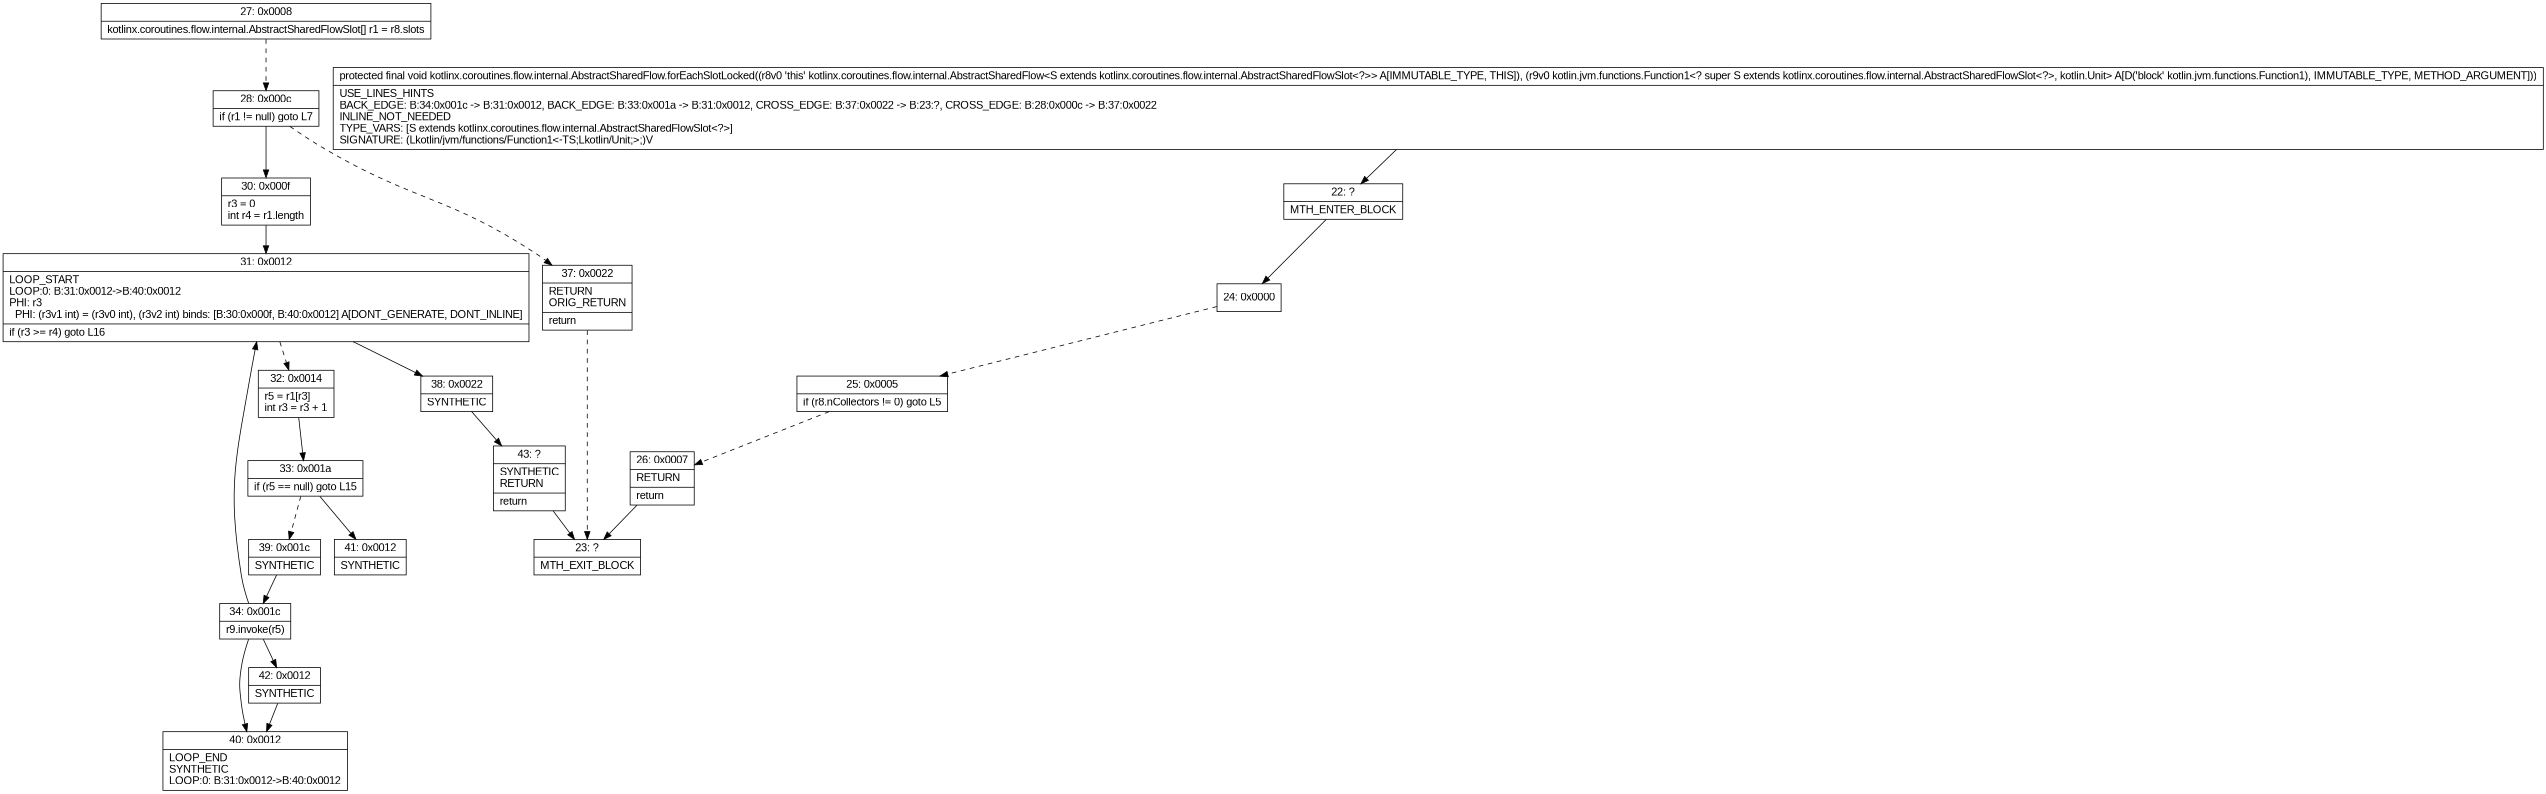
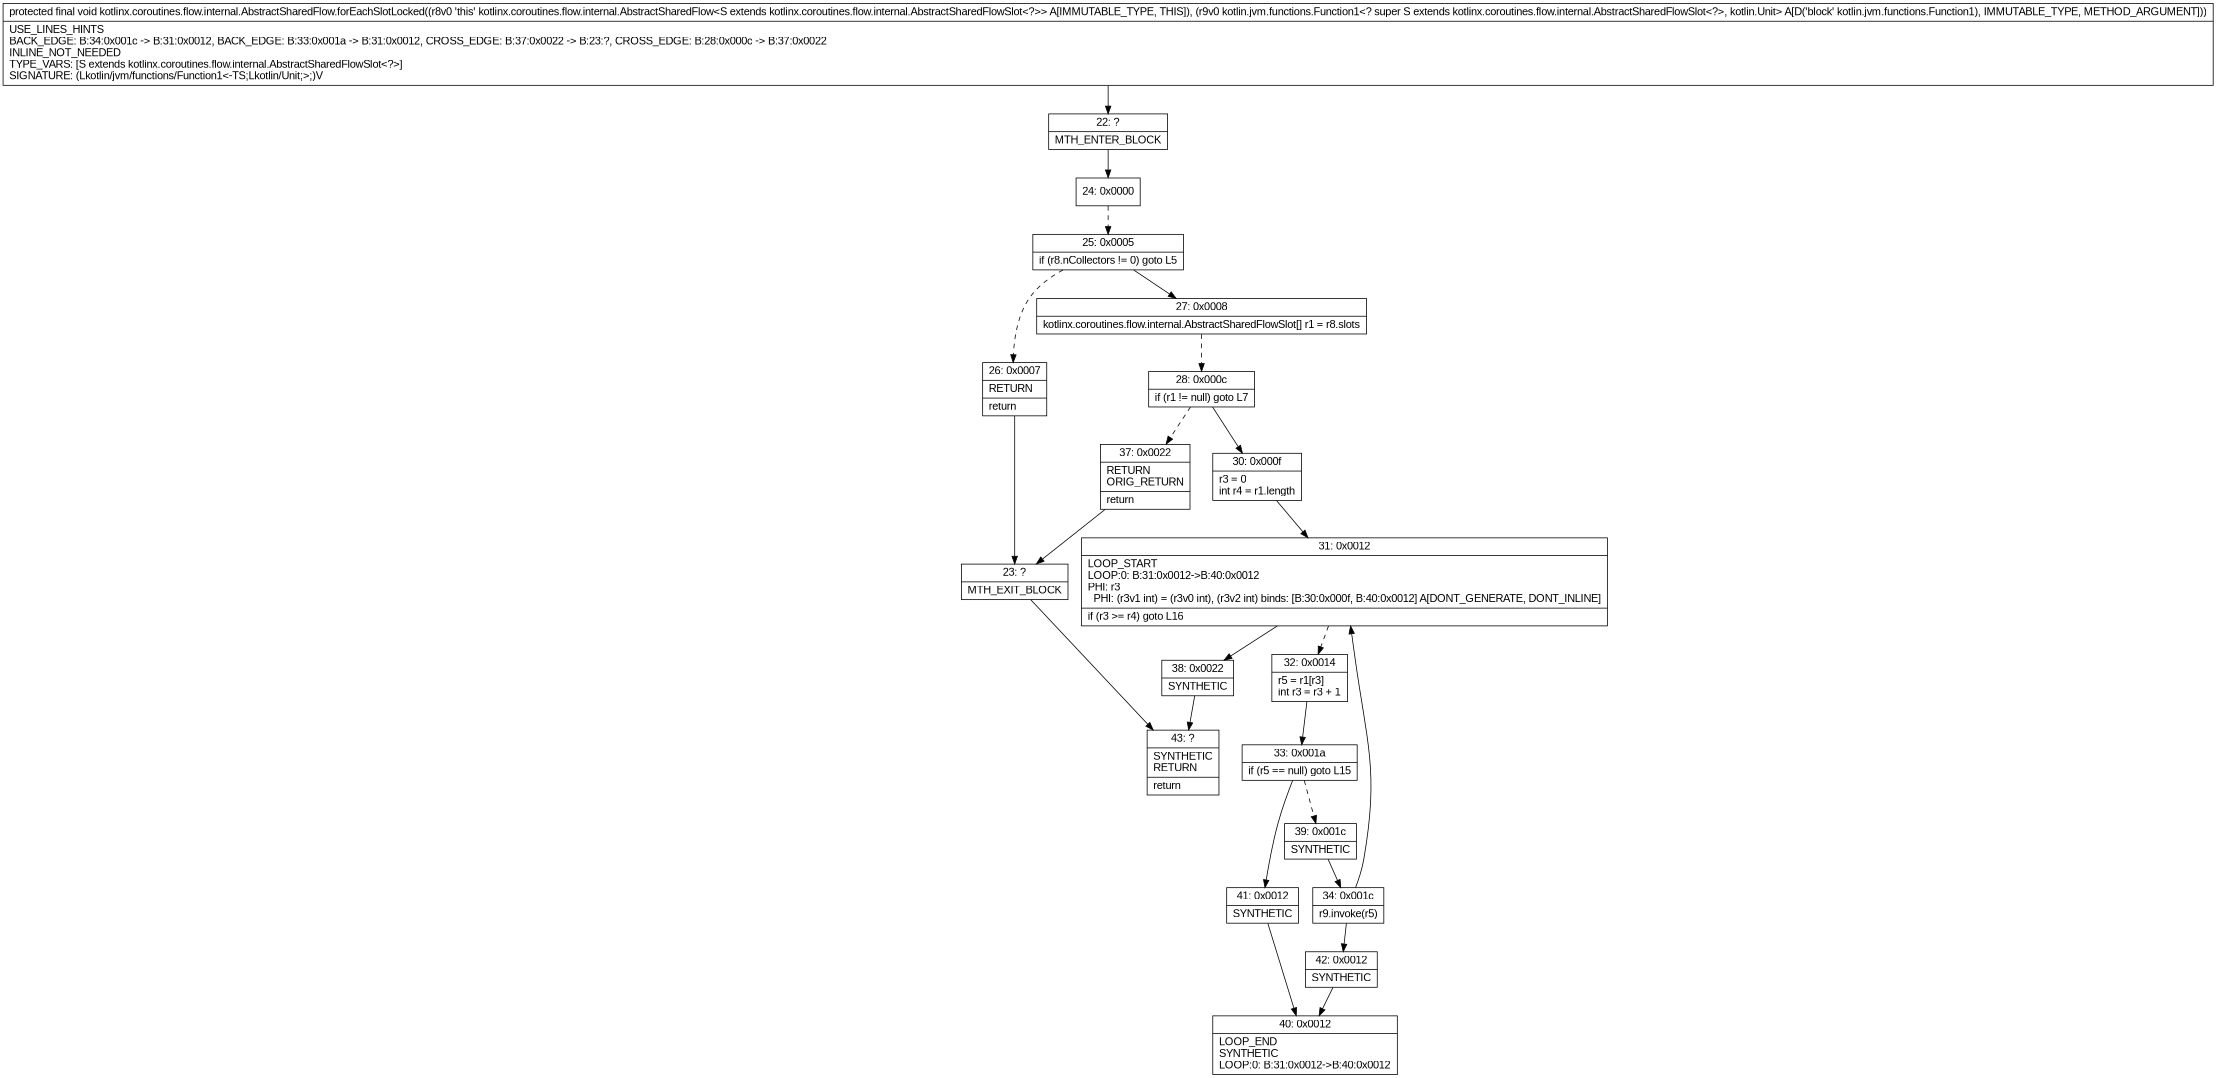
edge "25: 0x0005" -> "27: 0x0008": added
edge "37: 0x0022" -> "23: ?": style dashed -> solid
edge "43: ?" -> "23: ?": reversed
edge "34: 0x001c" -> "40: 0x0012": now "41: 0x0012" -> "40: 0x0012"
